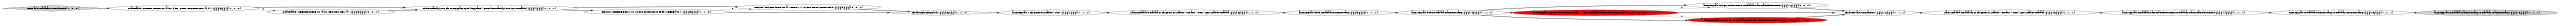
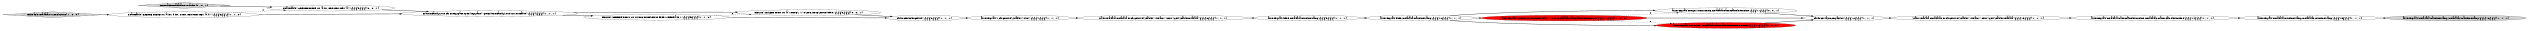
node "testTrackMetadata_rowMarker['0', '0', '1']": added
node "cfs.forceBlockingFlush()@@@6@@@['1', '1', '1']": shape diamond -> ellipse
